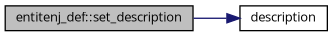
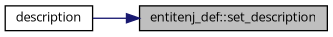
edge "entitenj_def::set_description" -> "description": reversed
